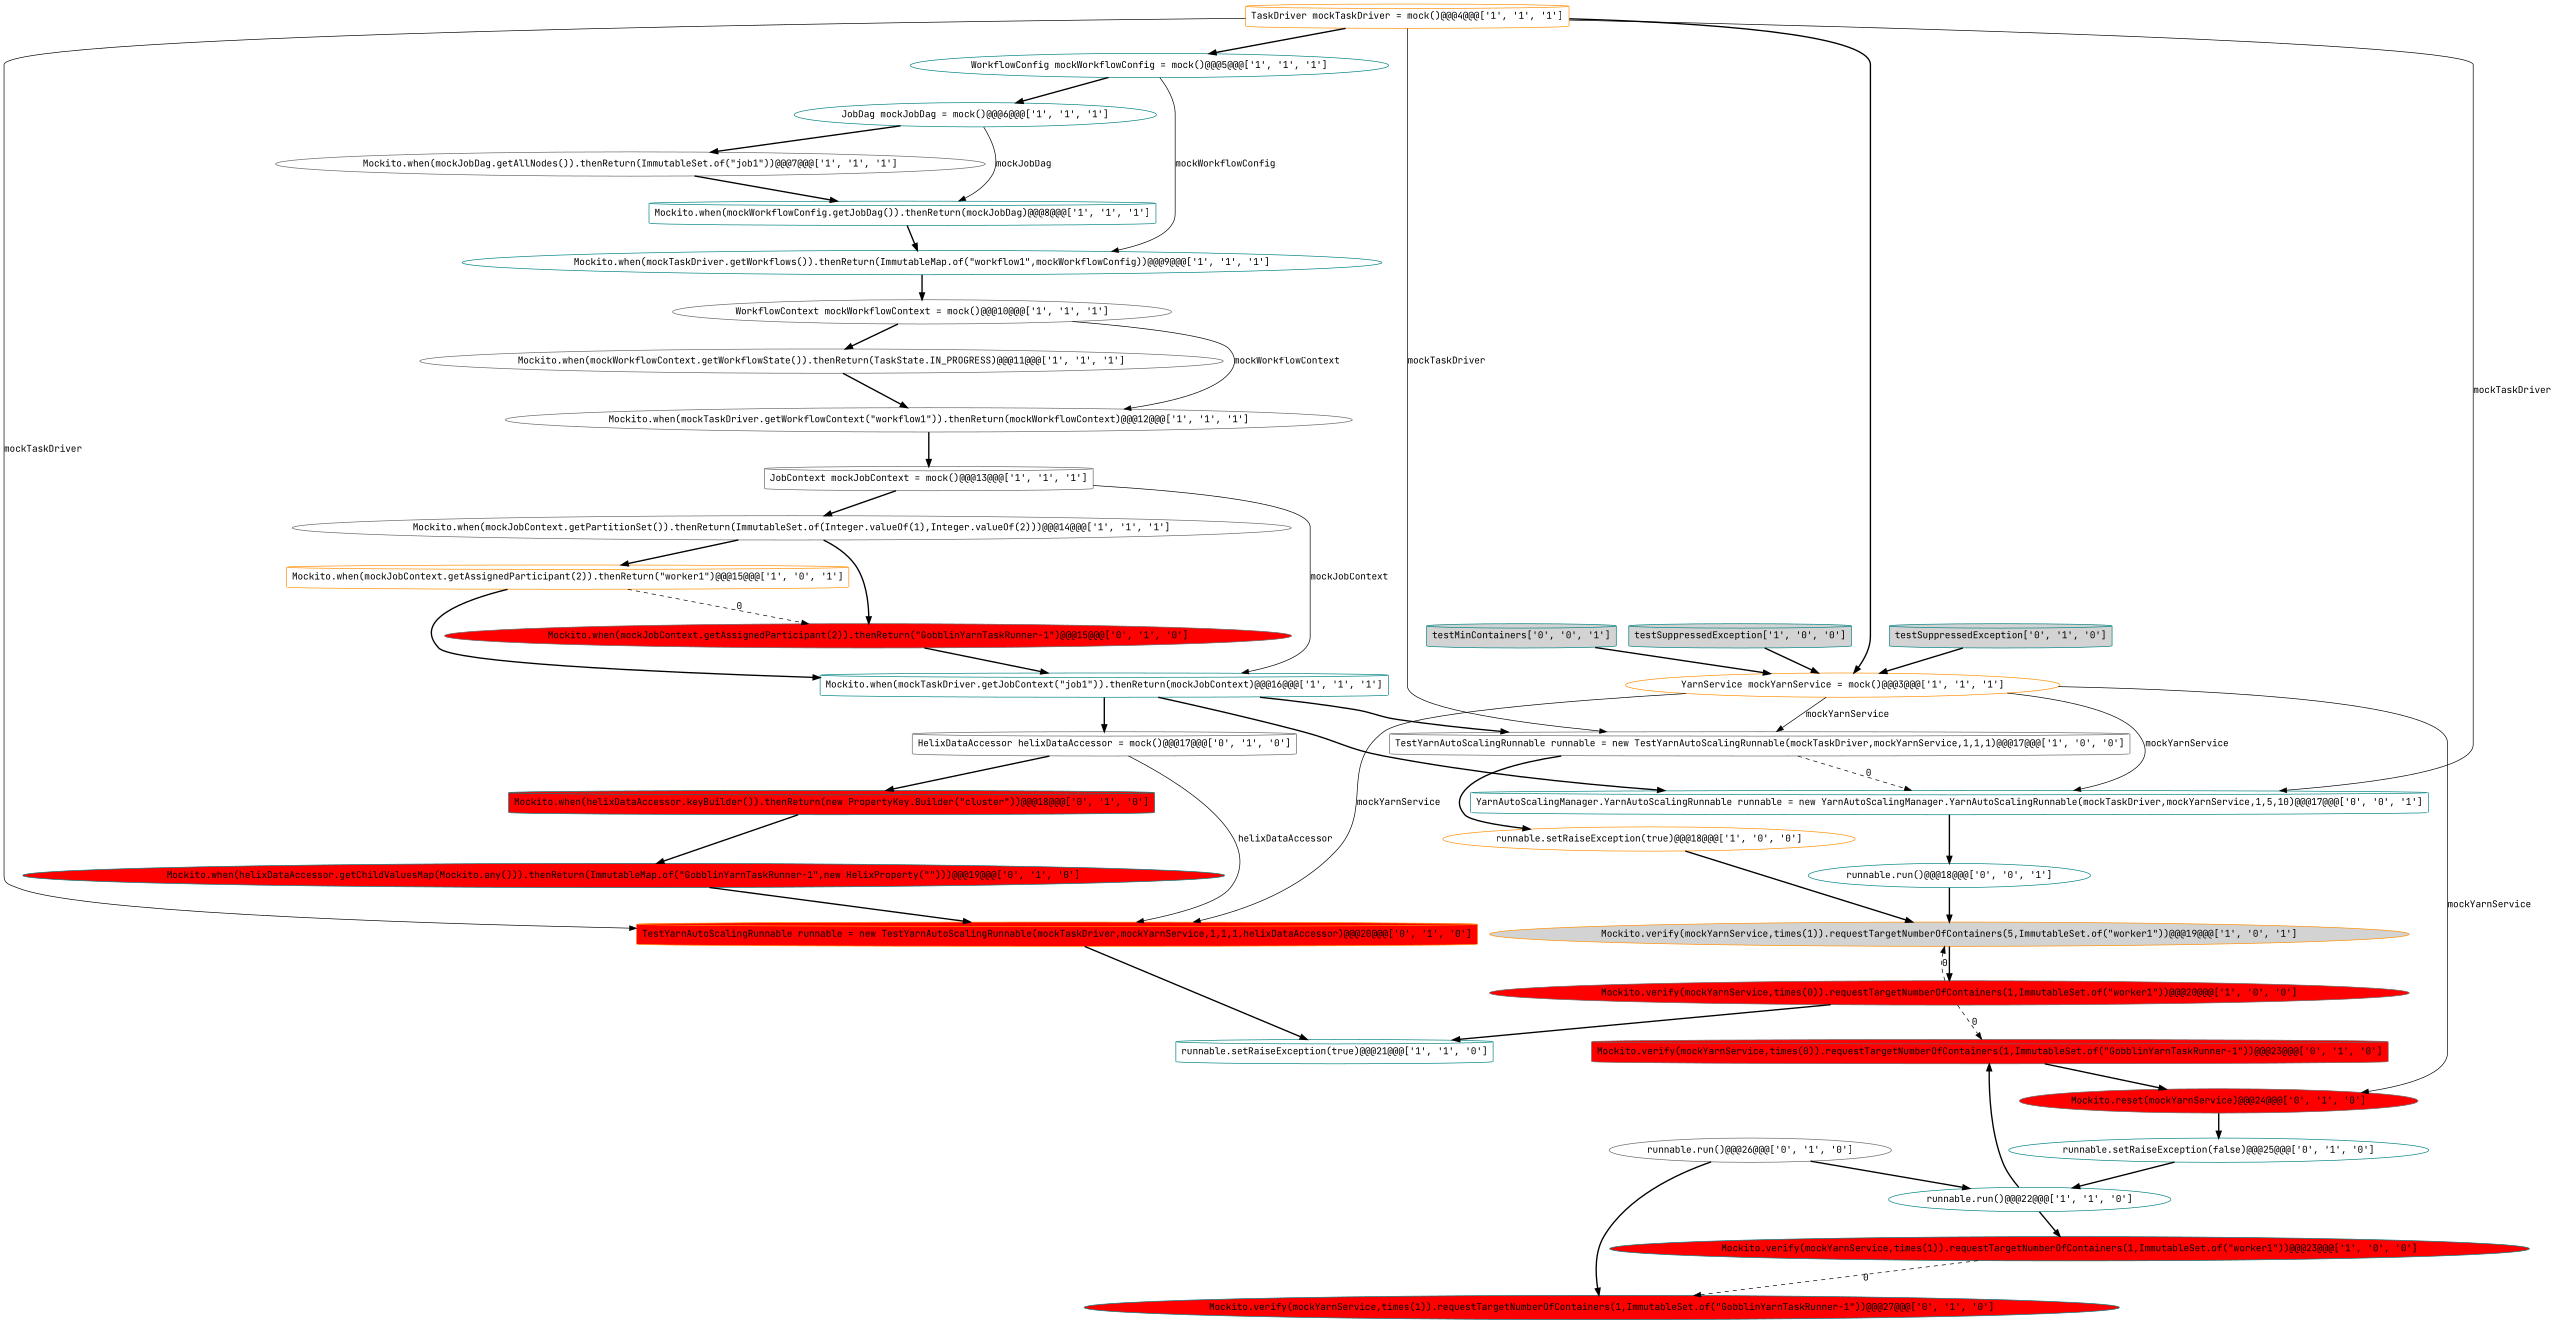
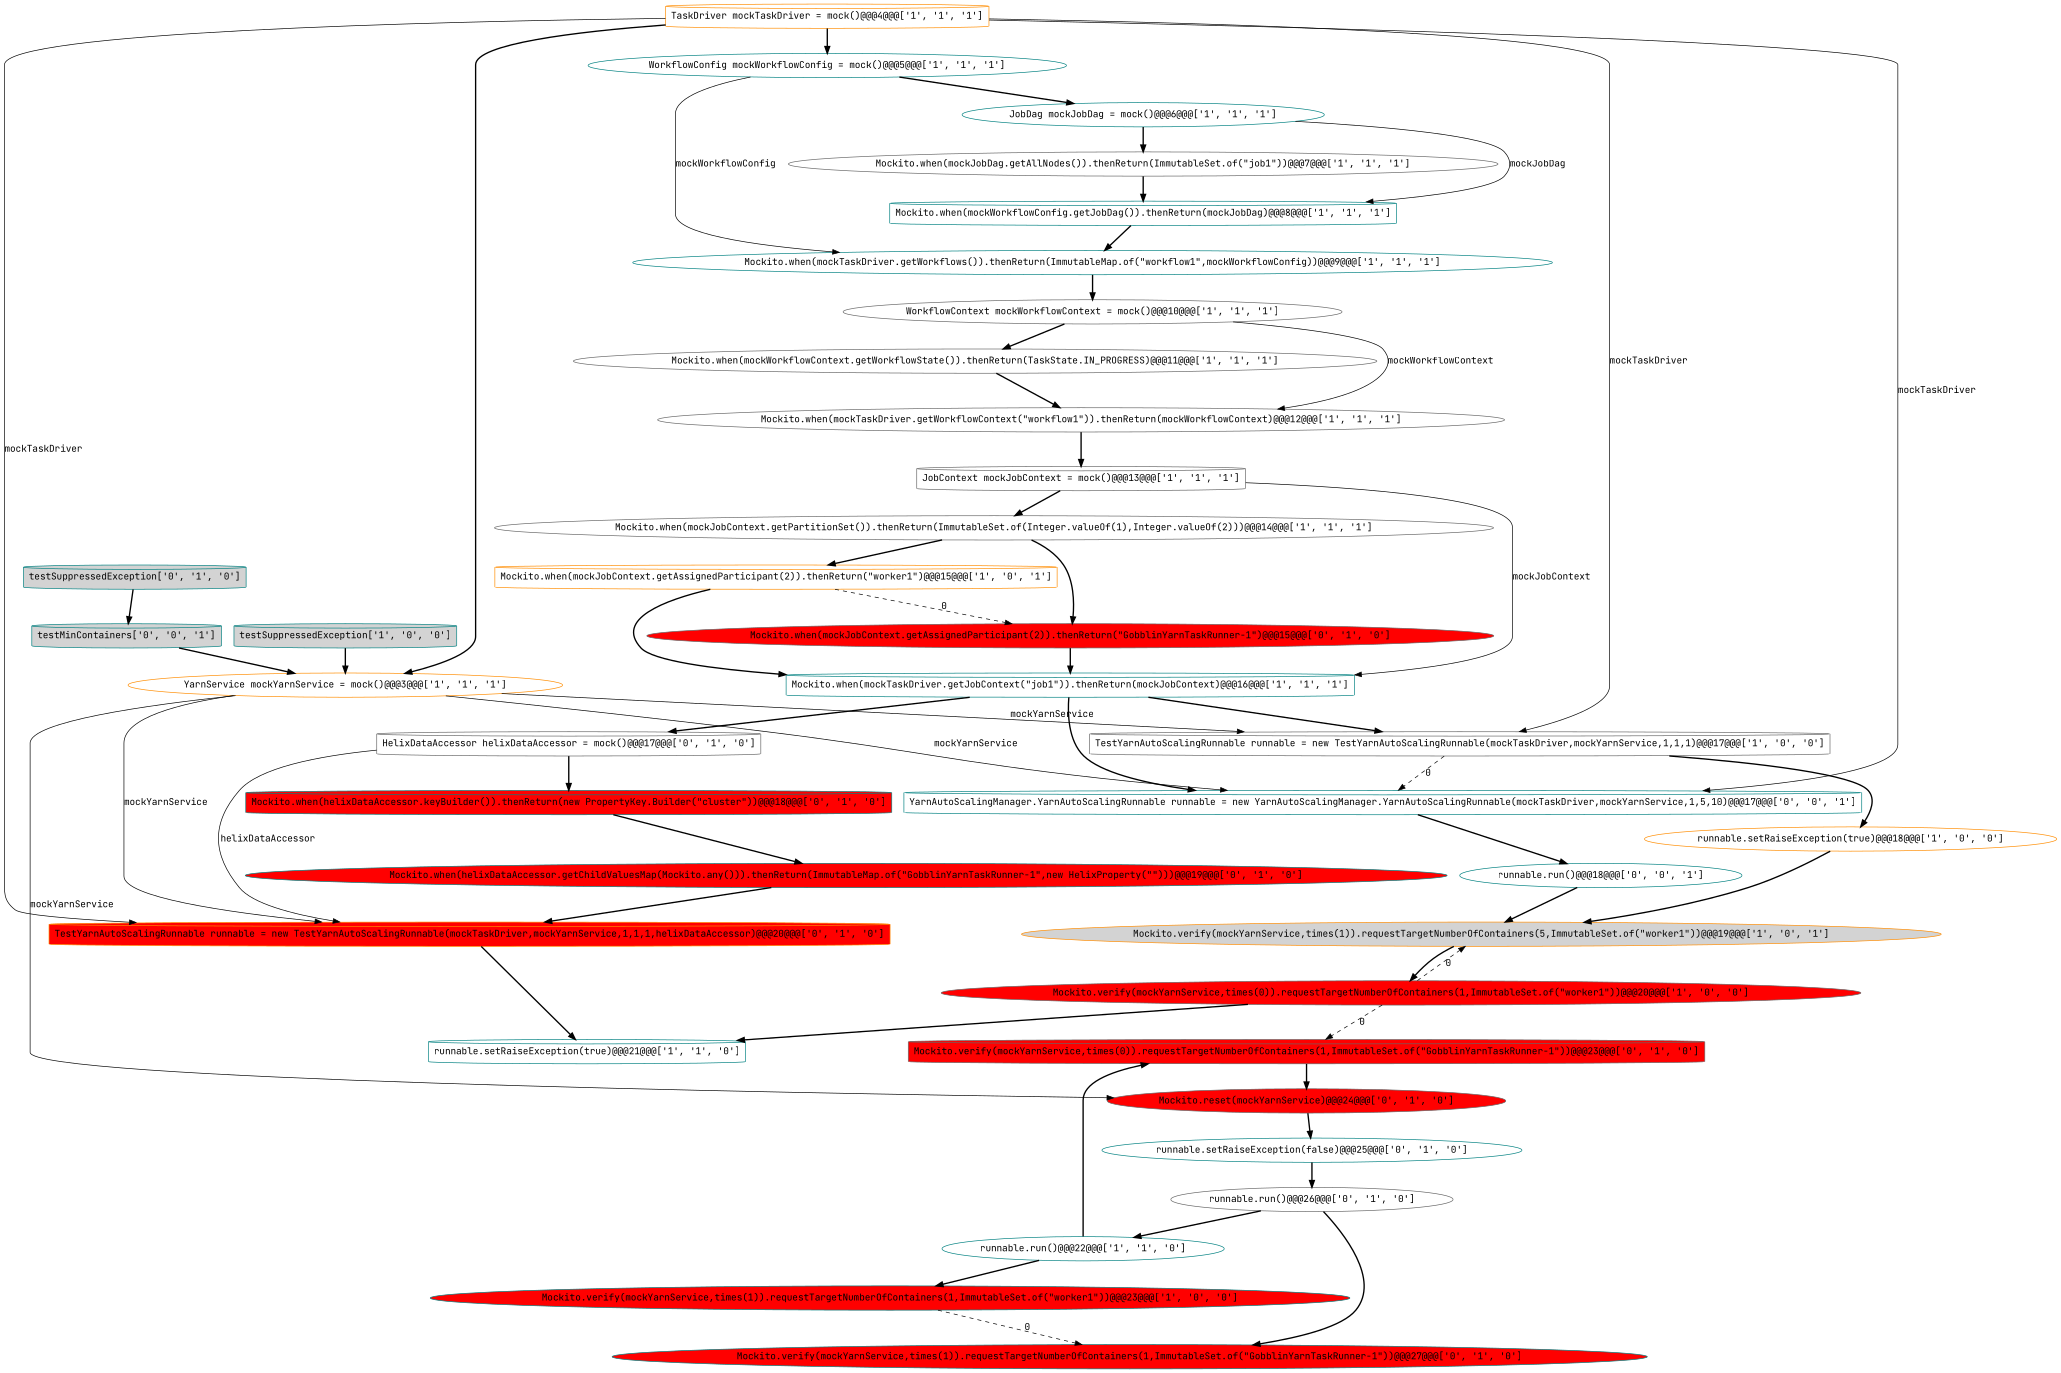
edge "testSuppressedException['0', '1', '0']" -> "YarnService mockYarnService = mock()@@@3@@@['1', '1', '1']": now "testSuppressedException['0', '1', '0']" -> "testMinContainers['0', '0', '1']"
edge "runnable.setRaiseException(false)@@@25@@@['0', '1', '0']" -> "runnable.run()@@@22@@@['1', '1', '0']": now "runnable.setRaiseException(false)@@@25@@@['0', '1', '0']" -> "runnable.run()@@@26@@@['0', '1', '0']"
